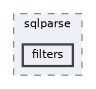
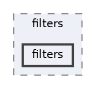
cluster "sqlparse": label "sqlparse" -> "filters"
